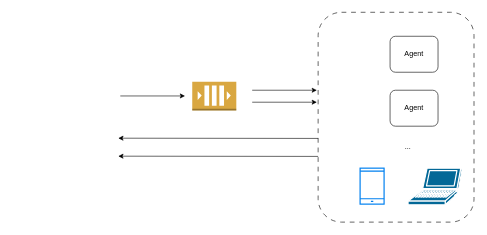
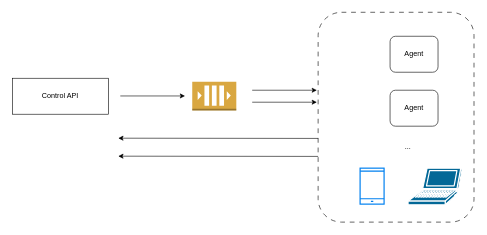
node "Control API": added
